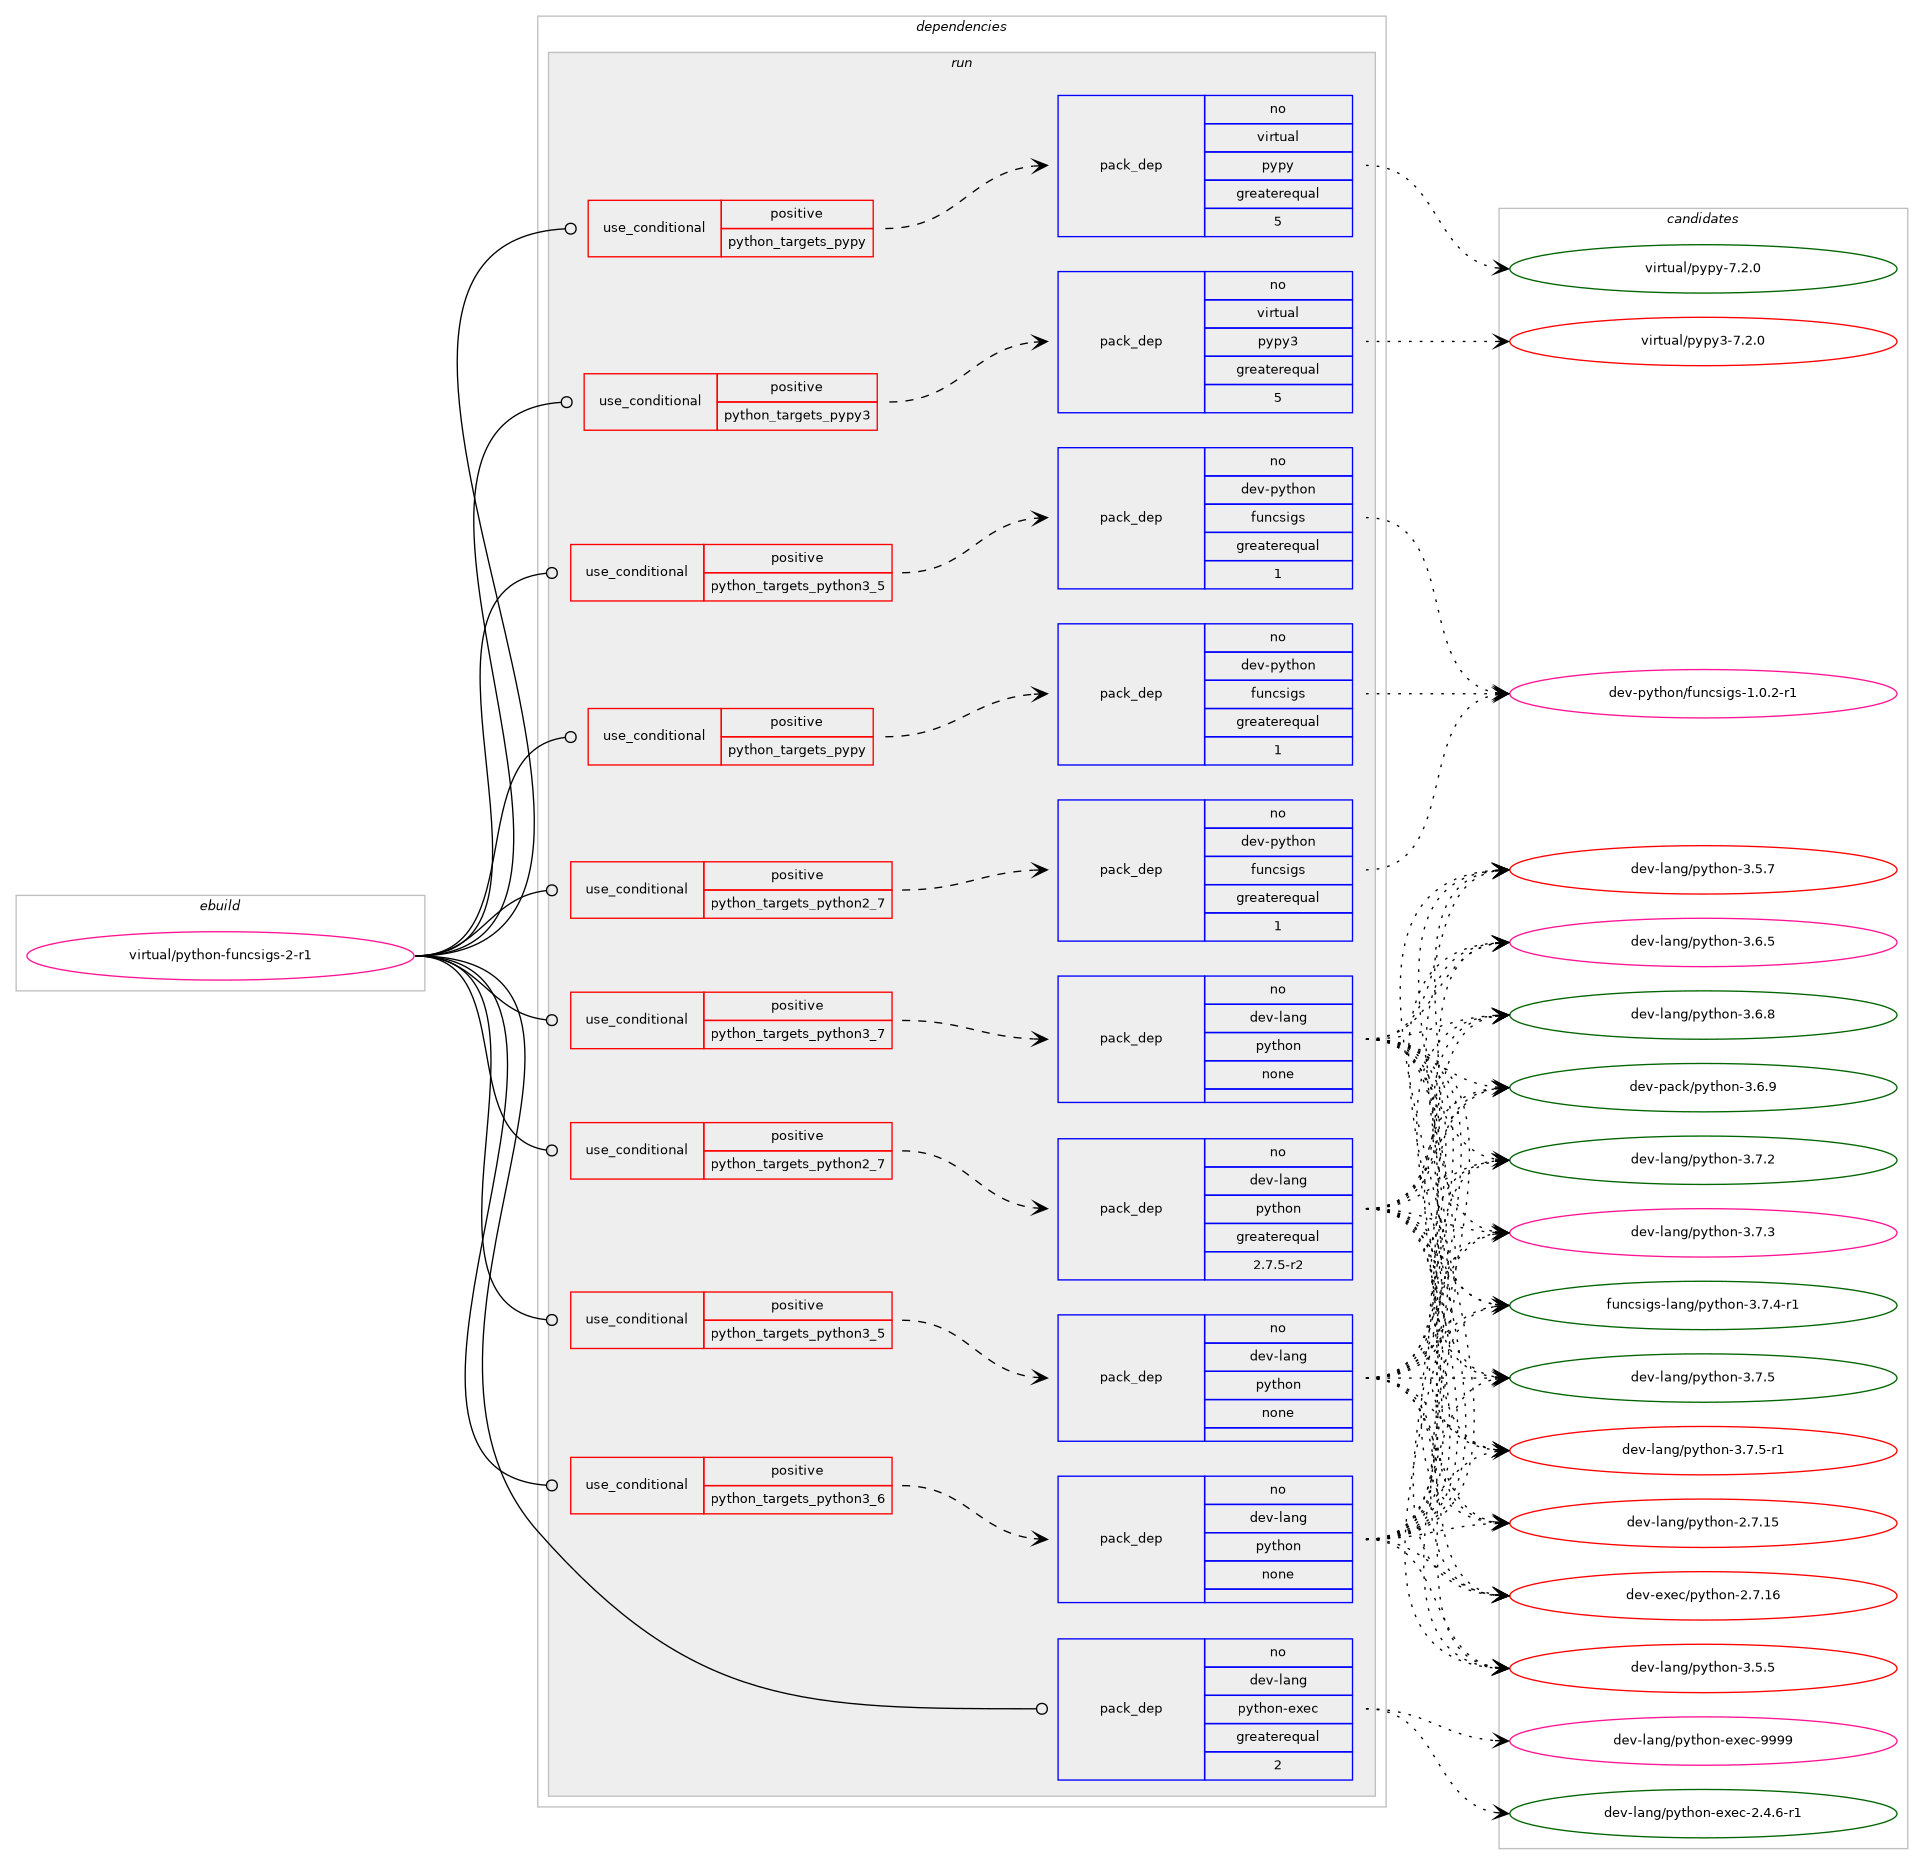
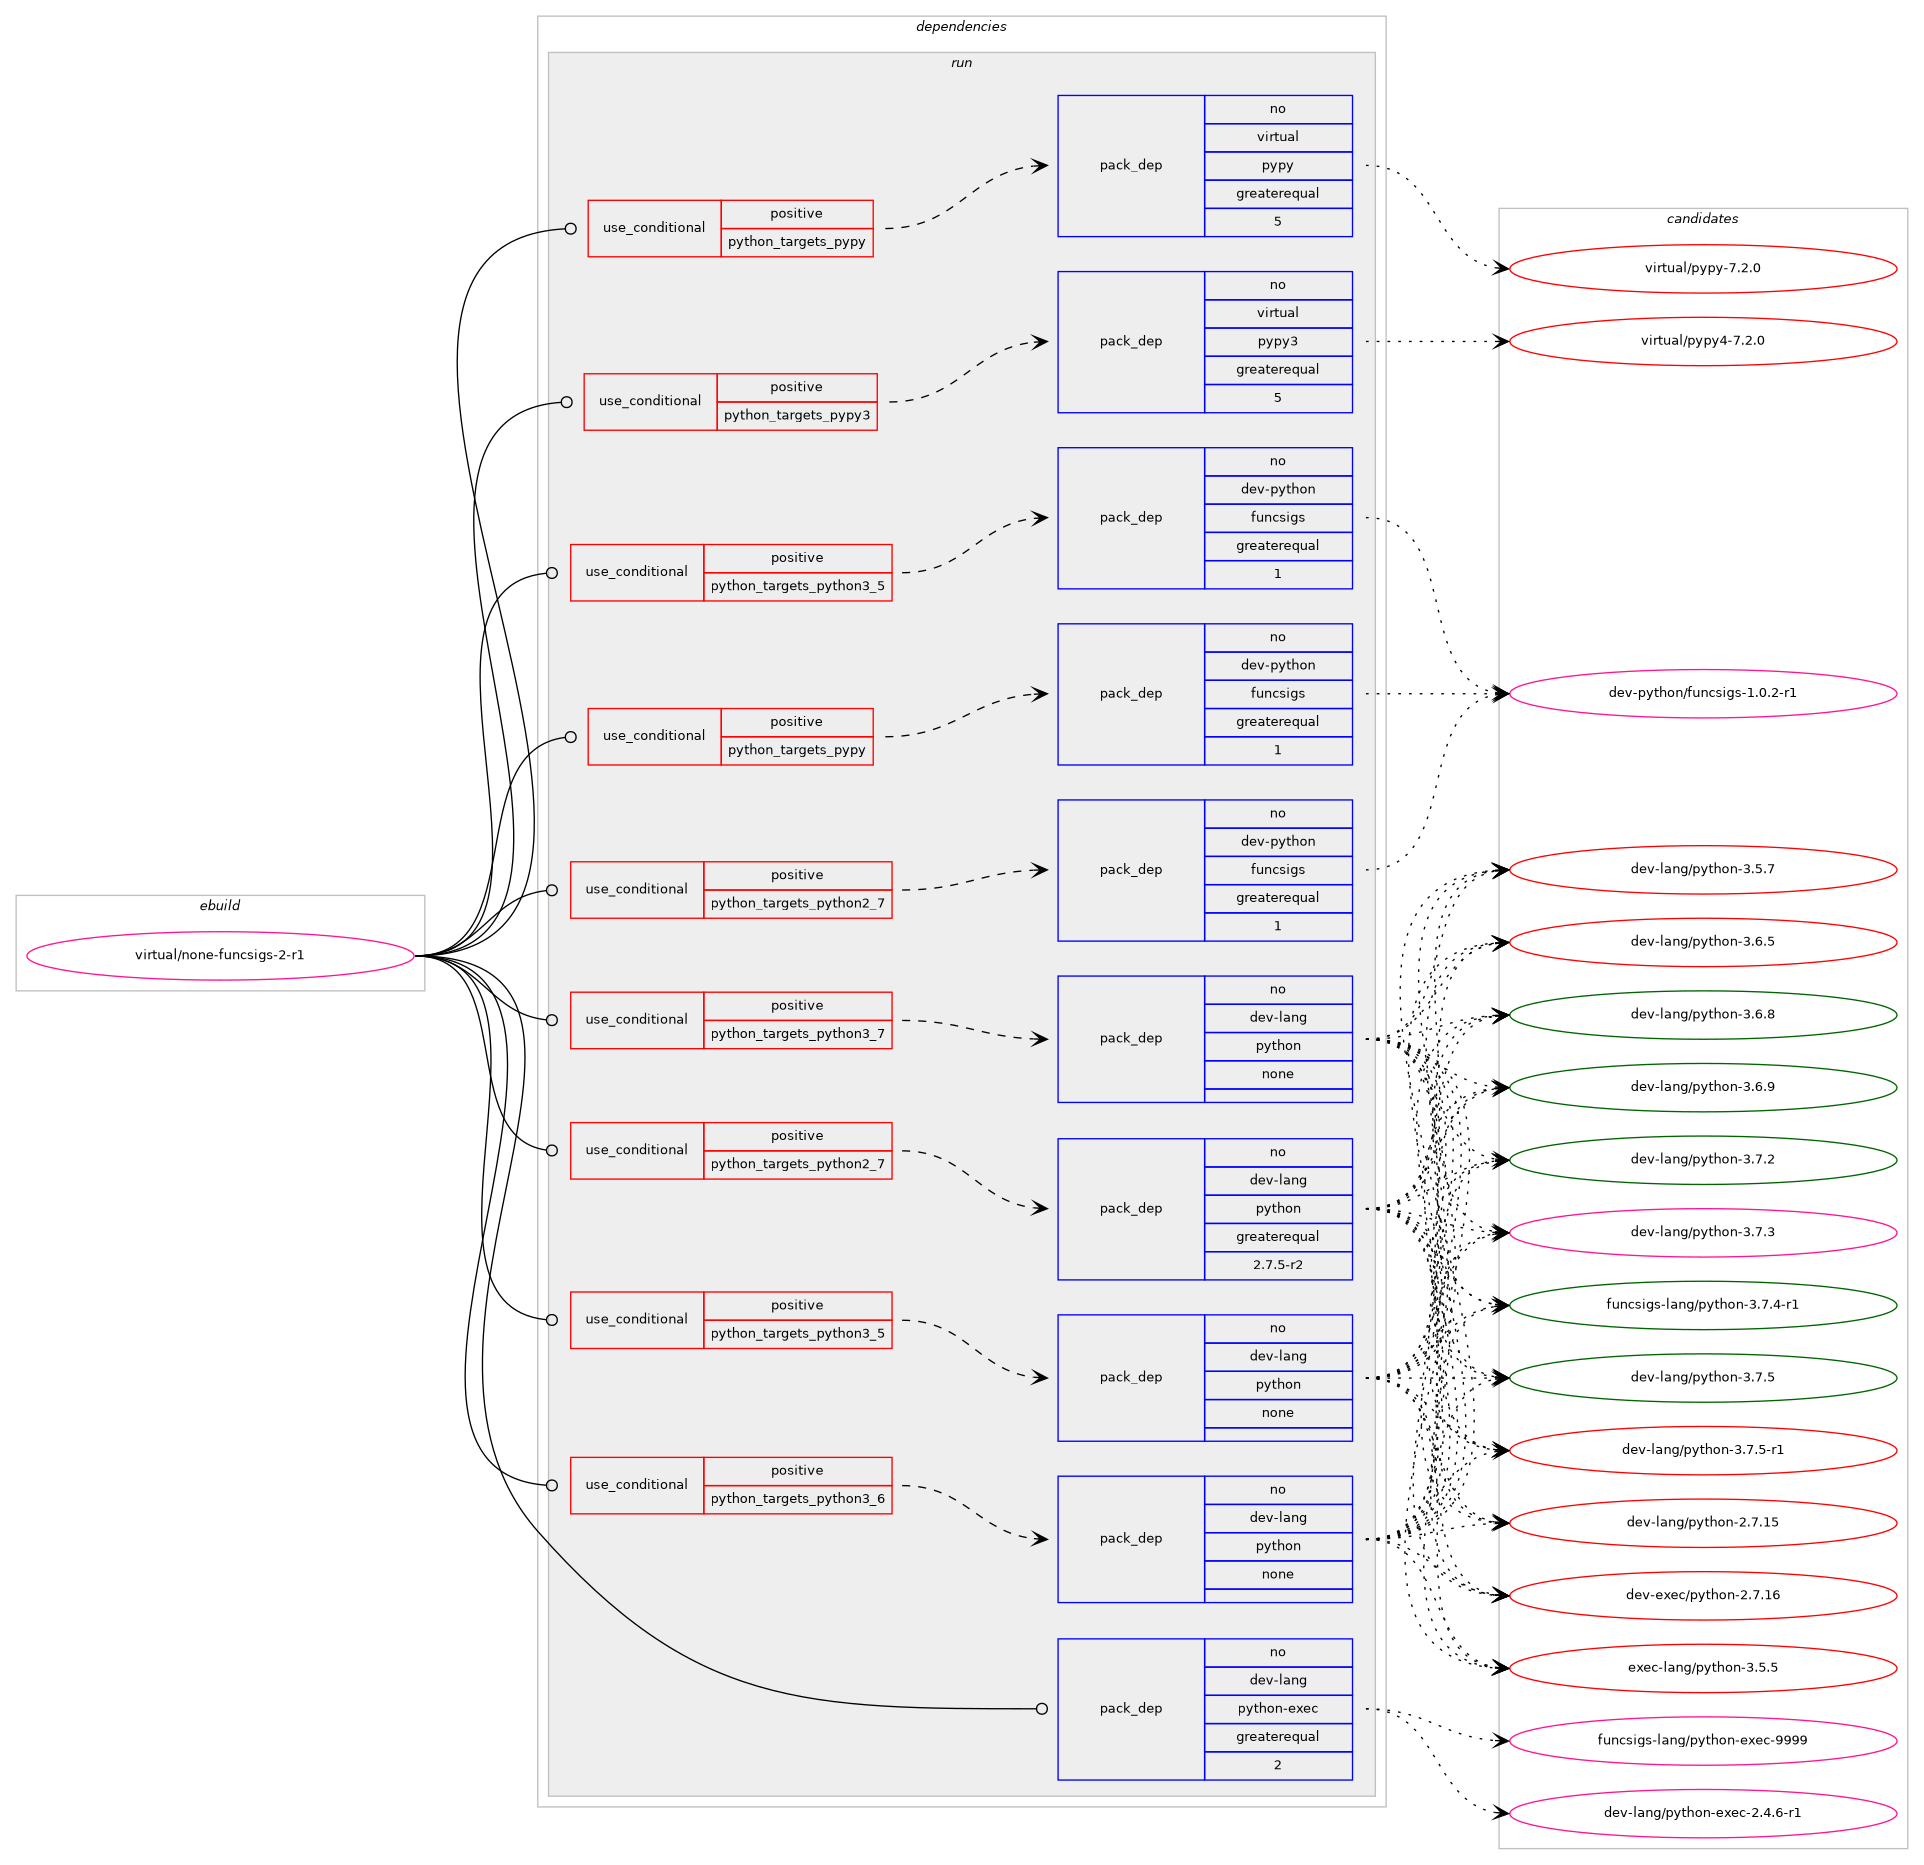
node "virtual/pypy-7.2.0": color darkgreen -> red
node "virtual/pypy3-7.2.0": label "virtual/pypy3-7.2.0" -> "virtual/pypy4-7.2.0"
node "dev-lang/python-3.6.5": color deeppink -> red
node "virtual/python-funcsigs-2-r1": label "virtual/python-funcsigs-2-r1" -> "virtual/none-funcsigs-2-r1"
node "dev-pack/python-3.6.9": label "dev-pack/python-3.6.9" -> "dev-lang/python-3.6.9"
node "dev-lang/python-3.5.5": label "dev-lang/python-3.5.5" -> "exec-lang/python-3.5.5"
node "dev-lang/python-exec-9999": label "dev-lang/python-exec-9999" -> "funcsigs-lang/python-exec-9999"
node "dev-lang/python-exec-2.4.6-r1": color darkgreen -> deeppink
